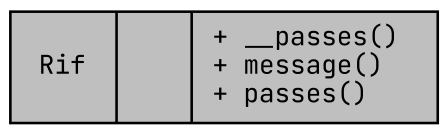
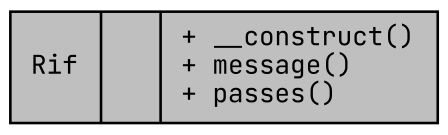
node "Rif": text "+ __passes()" -> "+ __construct()"
